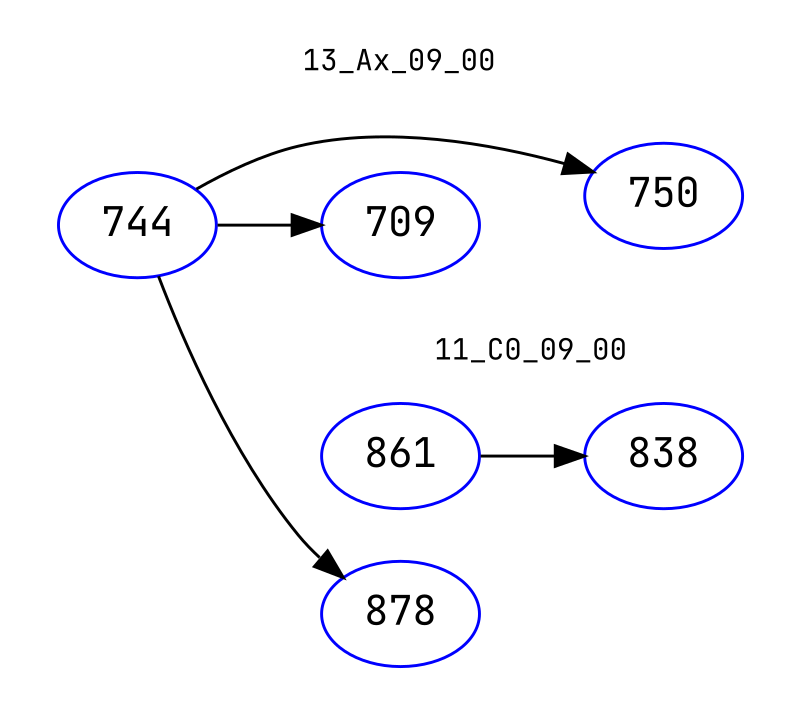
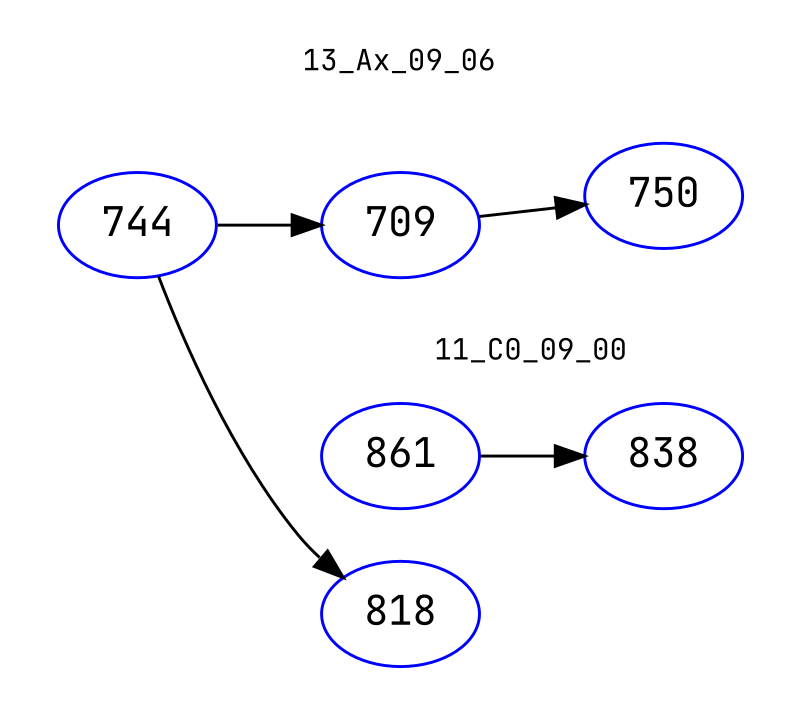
cluster "13_Ax_09_00": label "13_Ax_09_00" -> "13_Ax_09_06"
edge "744" -> "750": now "709" -> "750"
node "878": label "878" -> "818"
